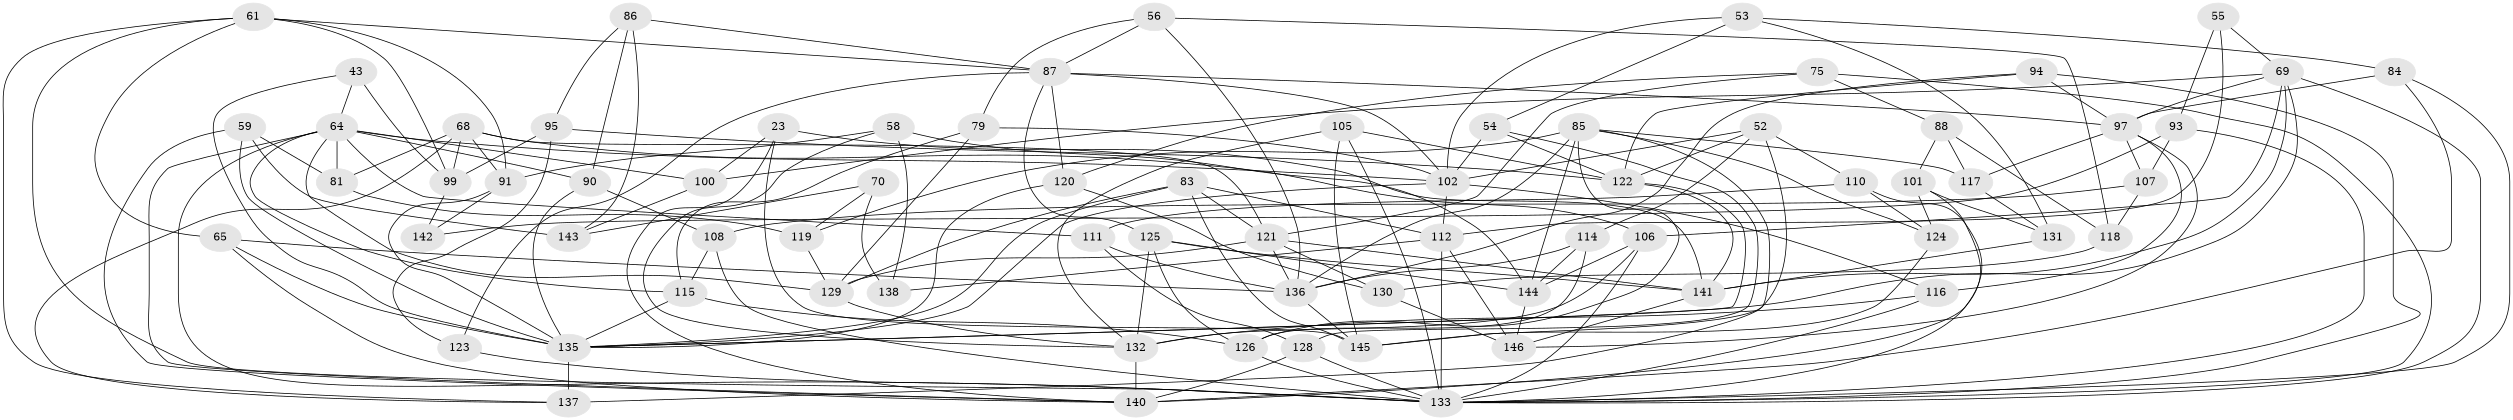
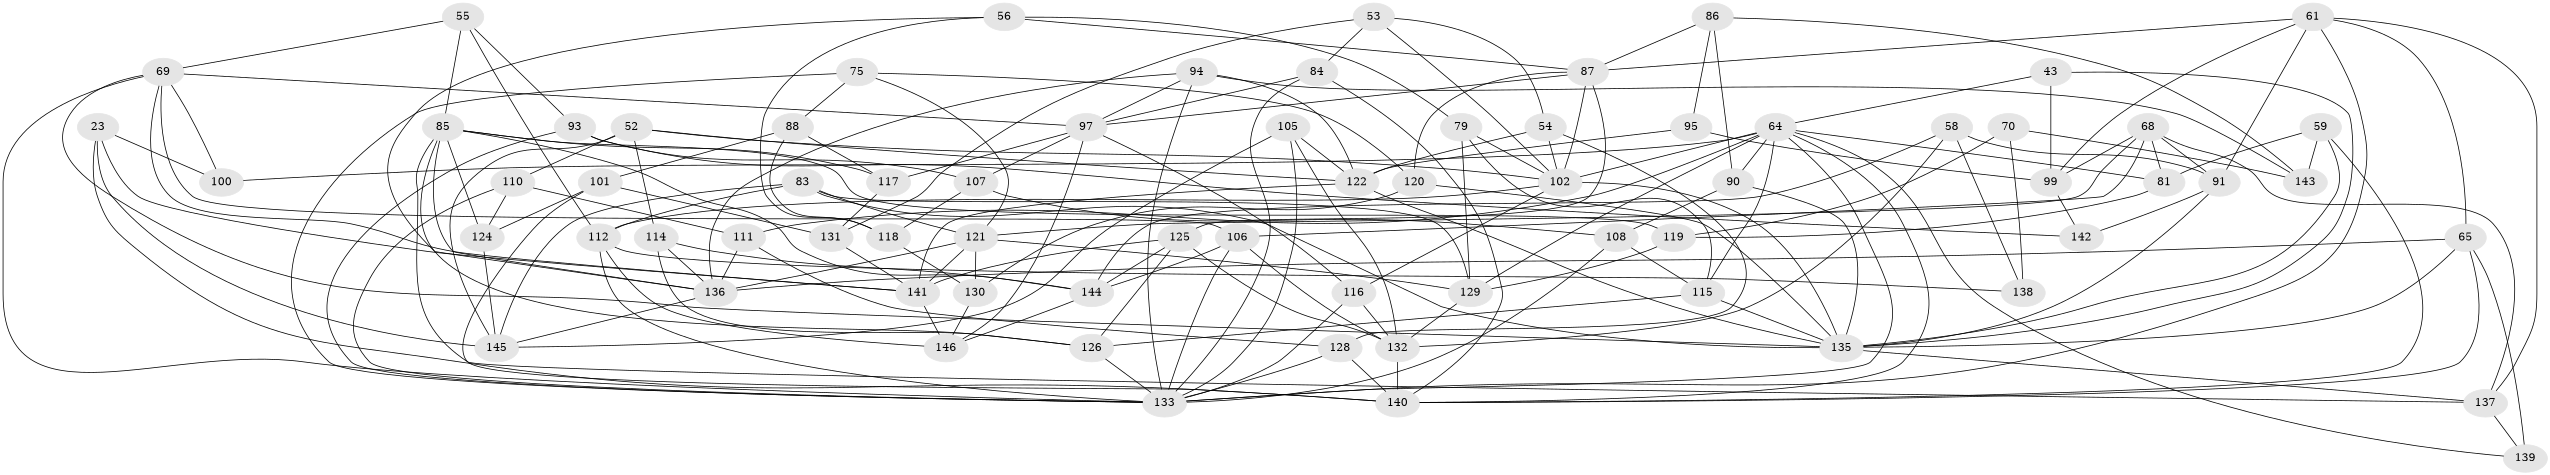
edge "55" -- "85": added
edge "100" -- "143": now "94" -- "143"
node "123": removed
node "139": added
